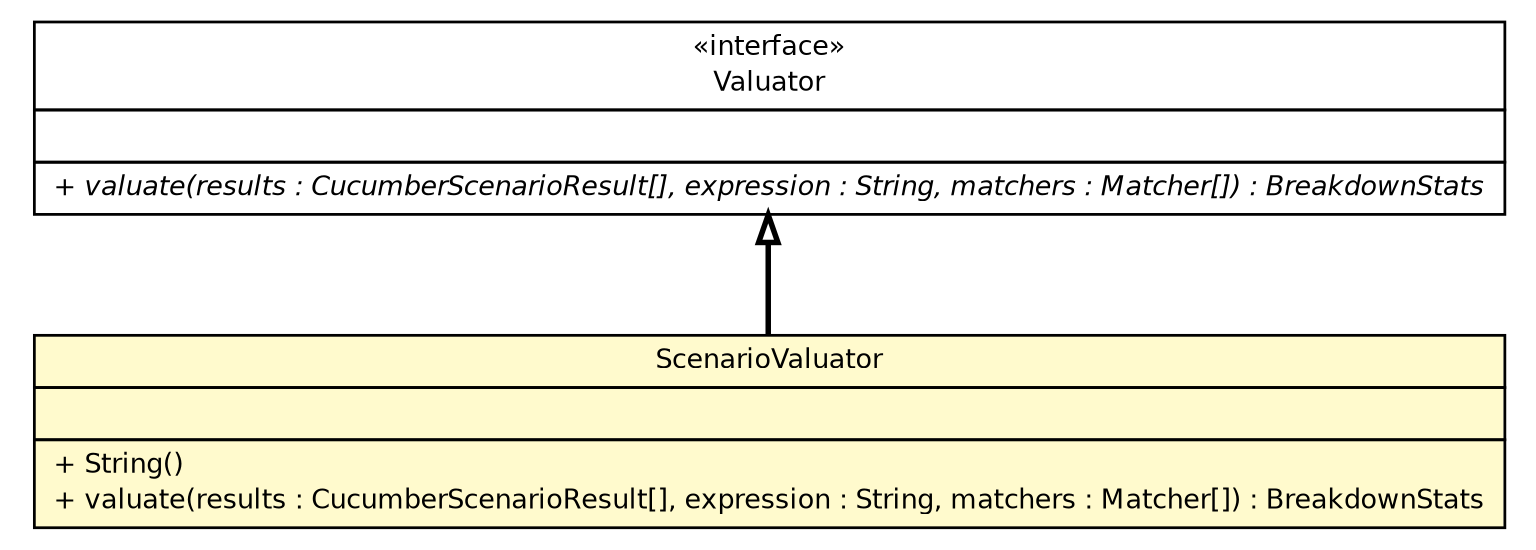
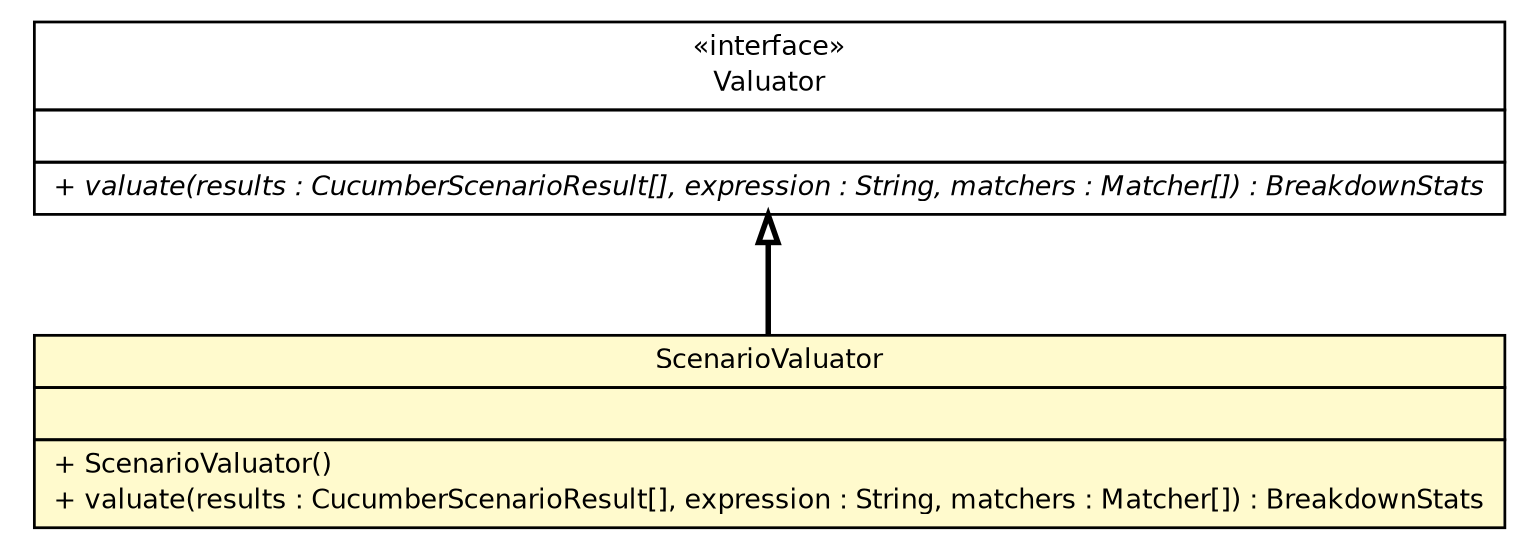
node "ScenarioValuator": text "+ String()" -> "+ ScenarioValuator()"
